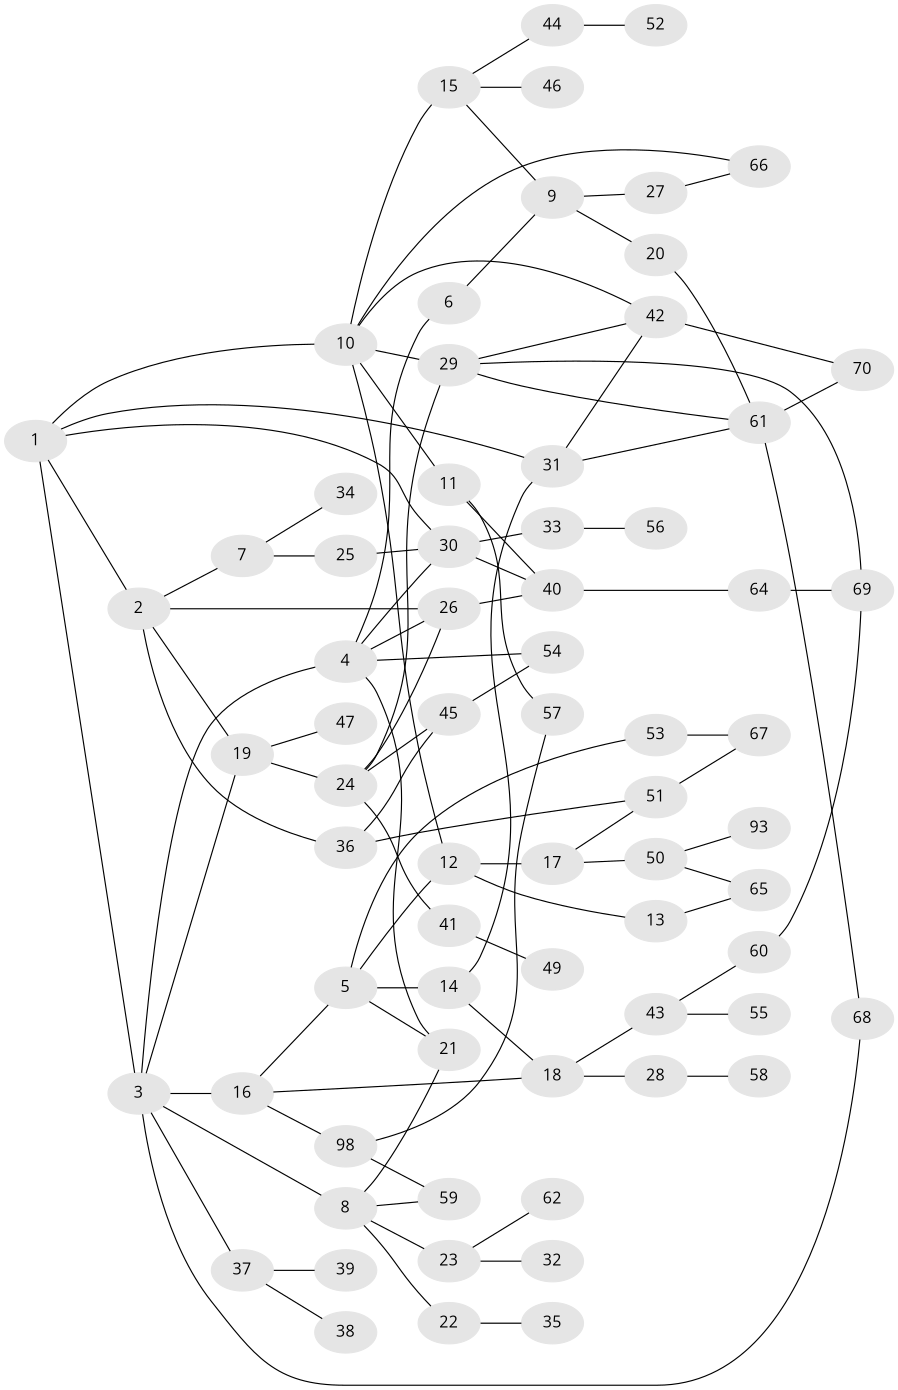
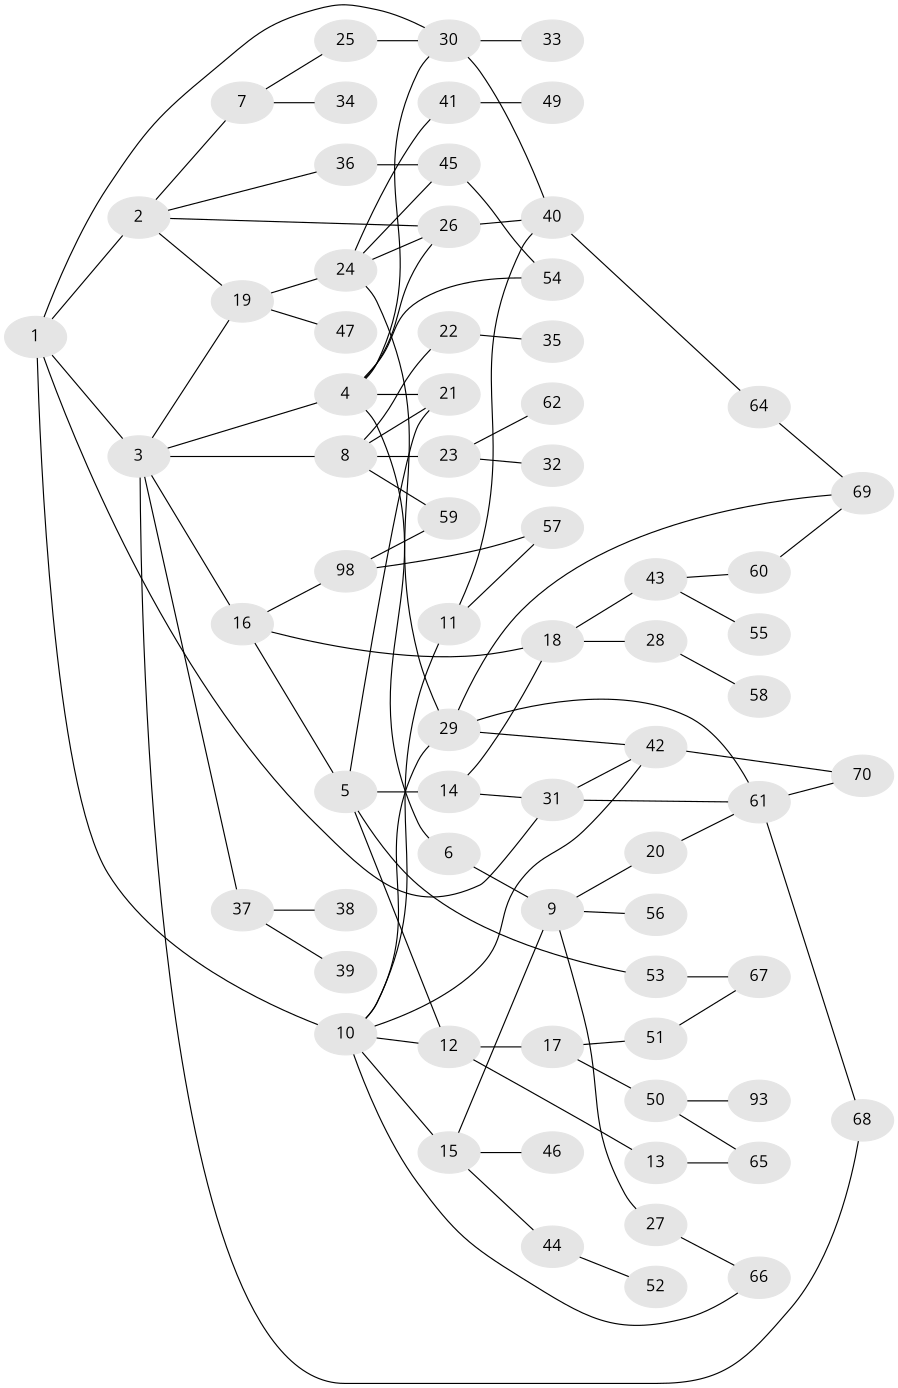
edge "33" -- "56": now "9" -- "56"
edge "51" -- "36": removed
